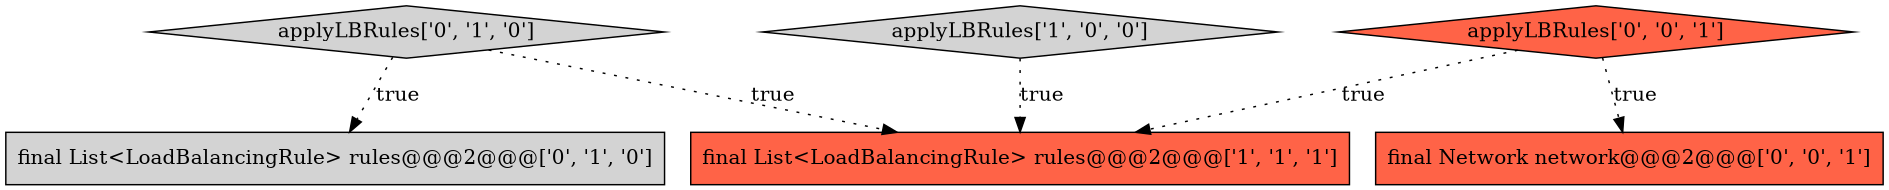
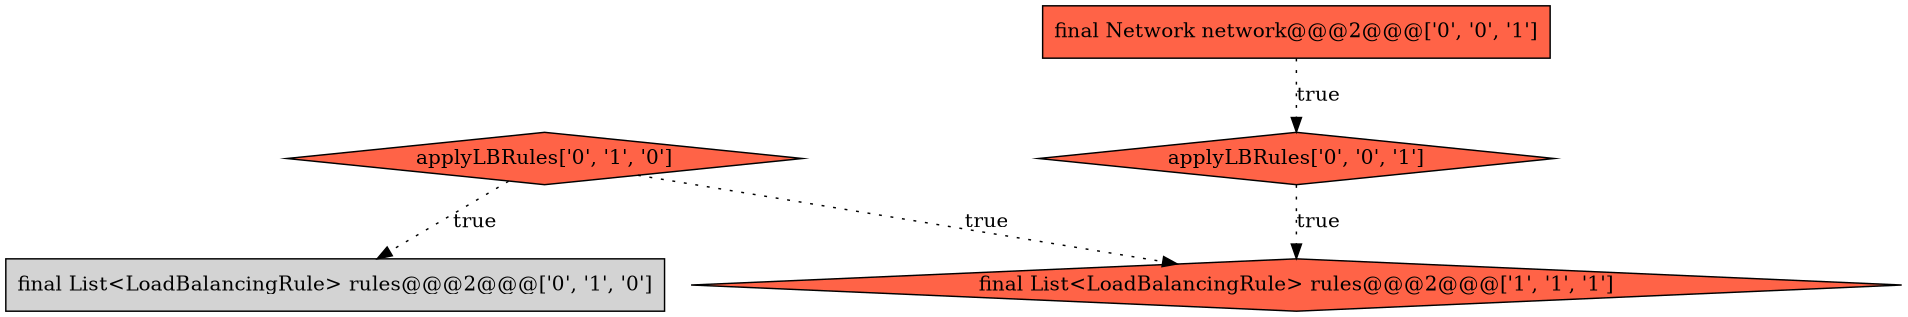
node "applyLBRules['0', '1', '0']": fillcolor lightgray -> tomato
node "applyLBRules['1', '0', '0']": removed
edge "applyLBRules['0', '0', '1']" -> "final Network network@@@2@@@['0', '0', '1']": reversed
node "final List<LoadBalancingRule> rules@@@2@@@['1', '1', '1']": shape box -> diamond
